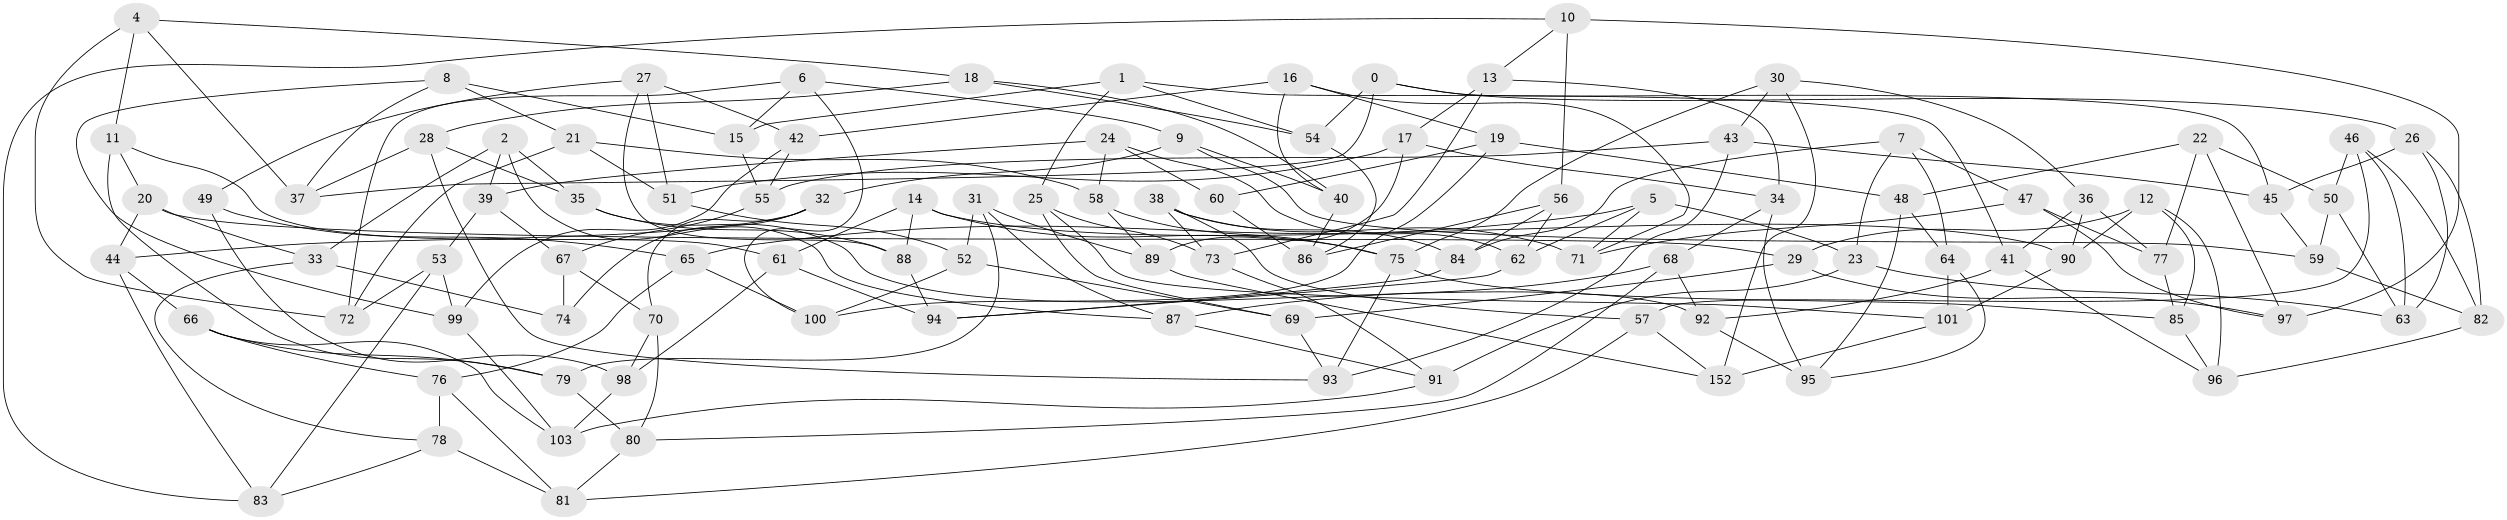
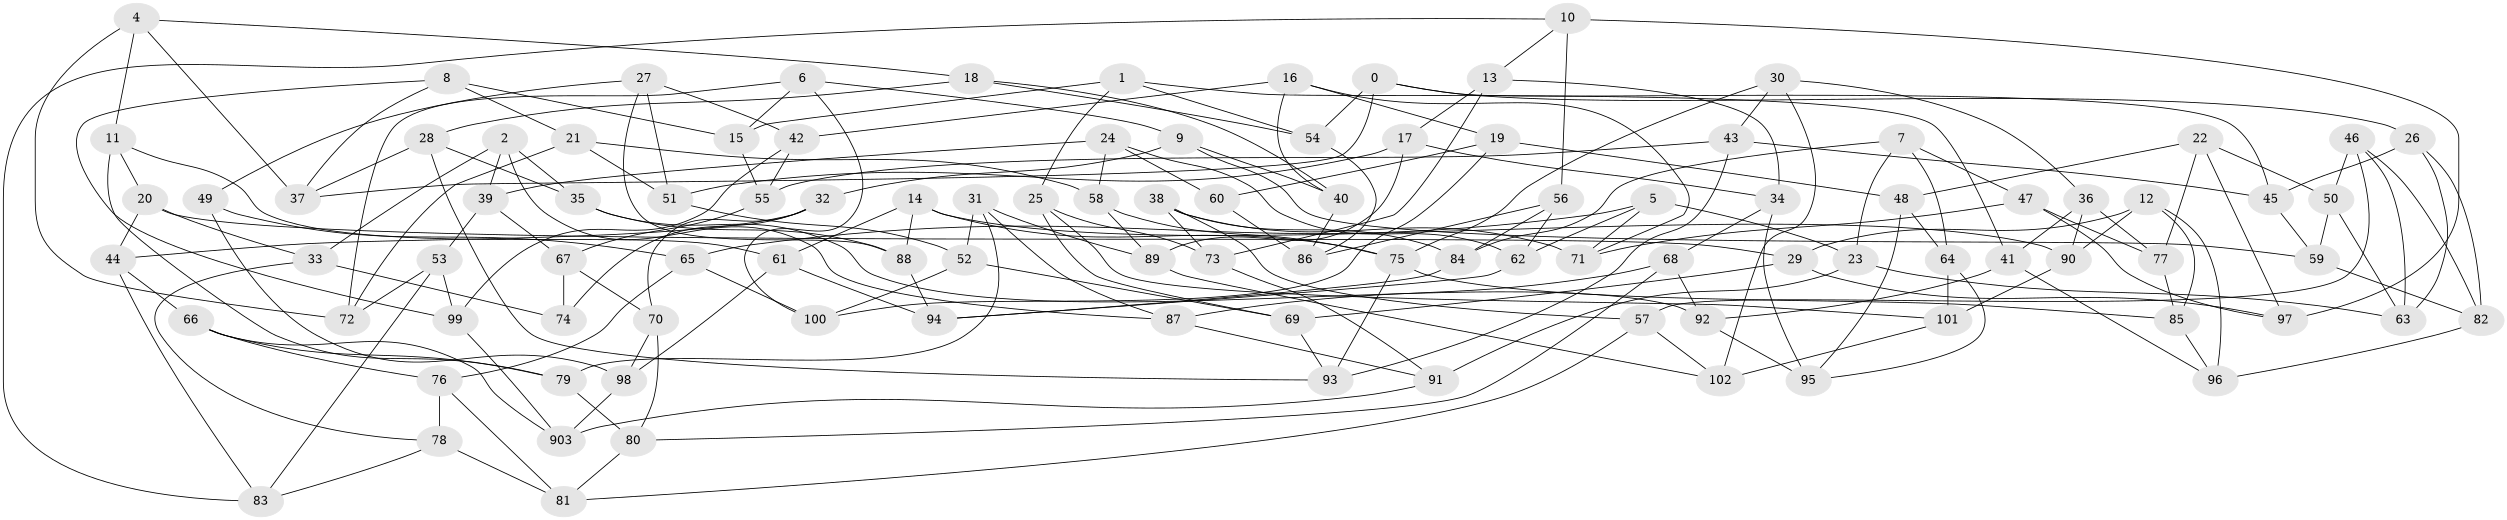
node "152": label "152" -> "102"
node "103": label "103" -> "903"
